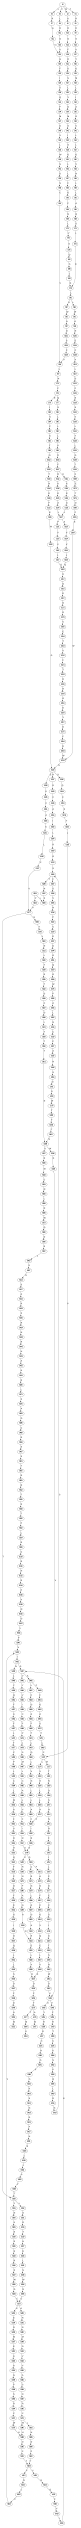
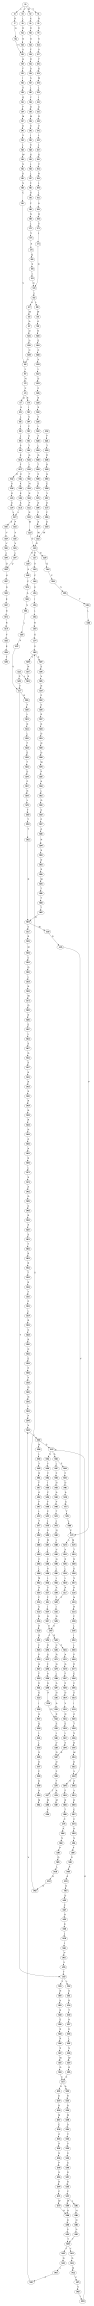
edge "S203" -> "S212": removed, label "V"
